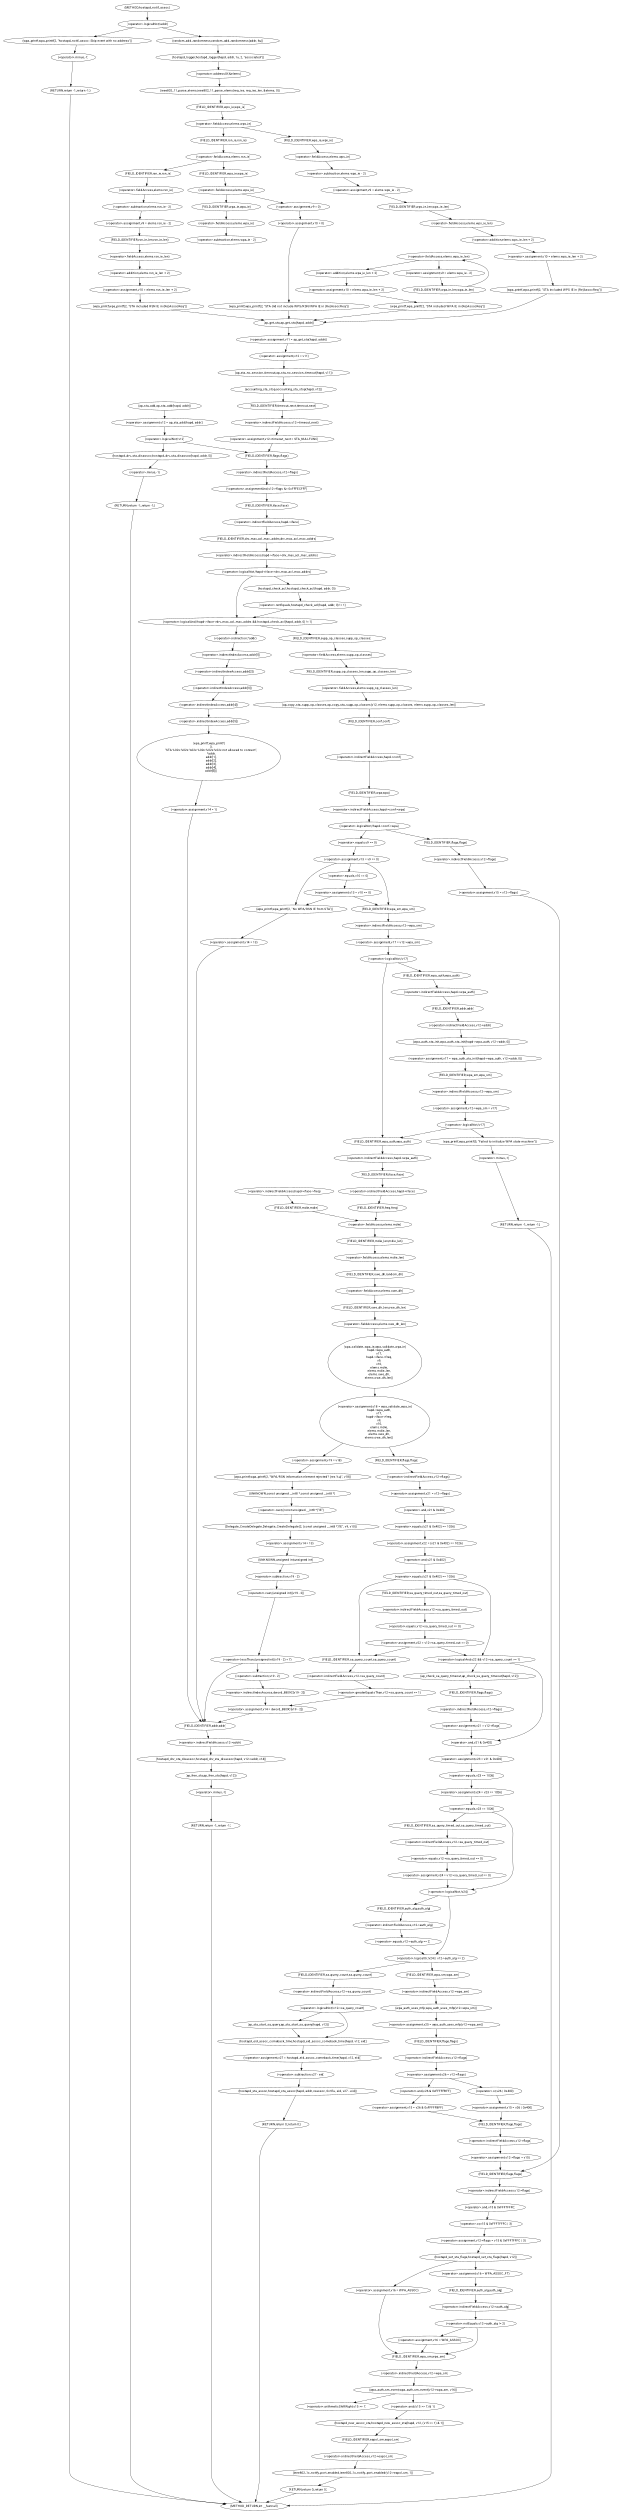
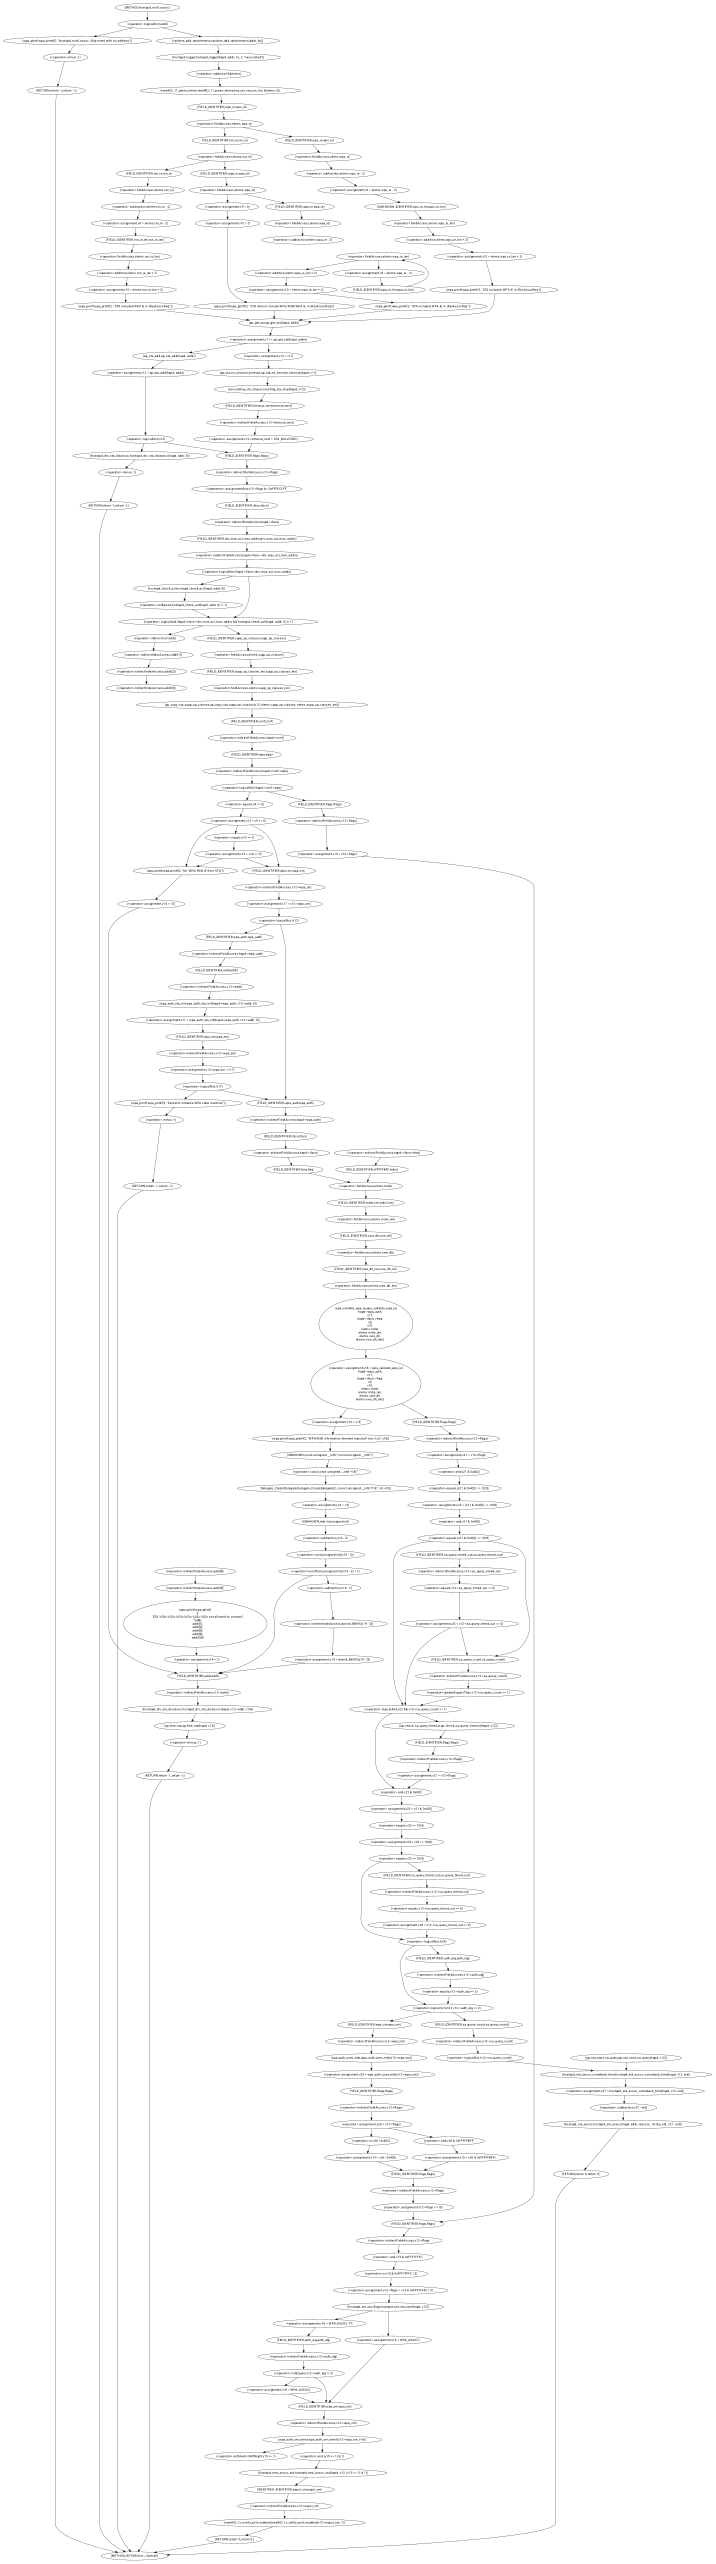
node "(FIELD_IDENTIFIER,wps_ie_len,wps_ie_len)": label "(FIELD_IDENTIFIER,wps_ie_len,wps_ie_len)" -> "(UNKNOWN_IDENTIFIER,wps_ie_len,wps_ie_len)"
edge "(<operator>.assignment,v11 = ap_get_sta(hapd, addr))" -> "(ap_sta_add,ap_sta_add(hapd, addr))": added
edge "(<operator>.indirectIndexAccess,addr[3])" -> "(<operator>.indirectIndexAccess,addr[4])": removed
node "(FIELD_IDENTIFIER,mdie,mdie)": label "(FIELD_IDENTIFIER,mdie,mdie)" -> "(FIELD_IDENTIFIER,xFFFFFBFF,mdie)"
node "(FIELD_IDENTIFIER,owe_dh,random_dh)": label "(FIELD_IDENTIFIER,owe_dh,random_dh)" -> "(FIELD_IDENTIFIER,owe_dh,owe_dh)"
node "(UNKNOWN,unsigned int,unsigned int)": label "(UNKNOWN,unsigned int,unsigned int)" -> "(UNKNOWN,mfp int,unsigned int)"
edge "(<operator>.greaterEqualsThan,v12->sa_query_count >= 1)" -> "(<operator>.assignment,v14 = dword_8809C[v19 - 2])": now "(<operator>.greaterEqualsThan,v12->sa_query_count >= 1)" -> "(<operator>.logicalAnd,v22 && v12->sa_query_count >= 1)"
edge "(<operator>.logicalNot,!v12->sa_query_count)" -> "(ap_sta_start_sa_query,ap_sta_start_sa_query(hapd, v12))": removed
node "(hostapd_set_sta_flags,hostapd_set_sta_flags(hapd, v12))": label "(hostapd_set_sta_flags,hostapd_set_sta_flags(hapd, v12))" -> "(hostapd_set_sta_flags,hostapd_set_sta_owe(hapd, v12))"
node "(FIELD_IDENTIFIER,eapol_sm,eapol_sm)": label "(FIELD_IDENTIFIER,eapol_sm,eapol_sm)" -> "(IDENTIFIER_IDENTIFIER,eapol_sm,eapol_sm)"
